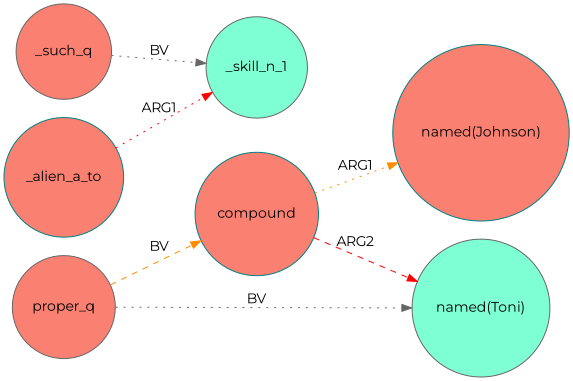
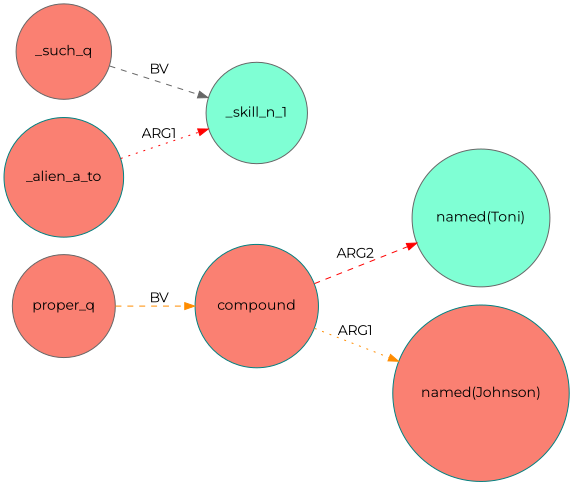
edge "_such_q" -> "_skill_n_1": style dotted -> dashed
edge "proper_q" -> "named(Toni)": removed, label "BV"
